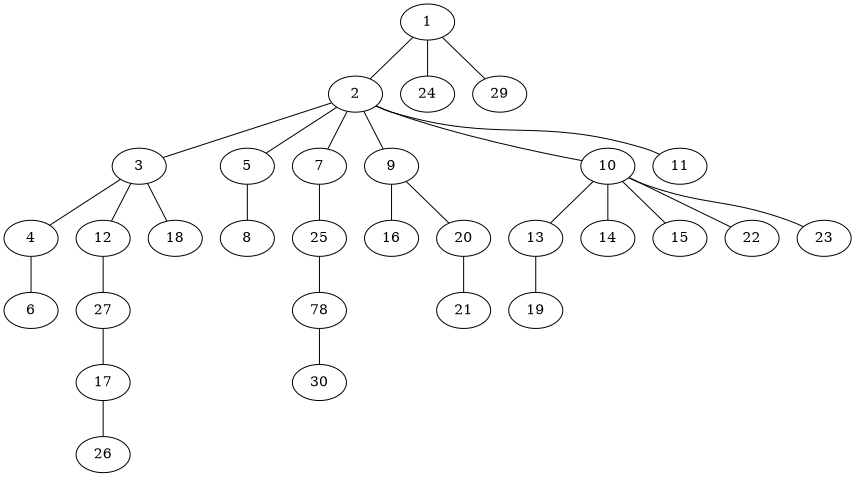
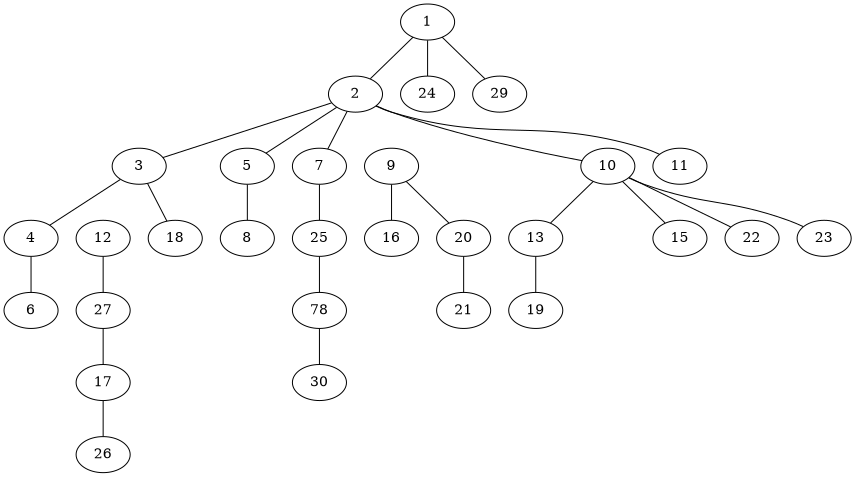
edge "2" -- "9": removed
edge "3" -- "12": removed
node "14": removed
